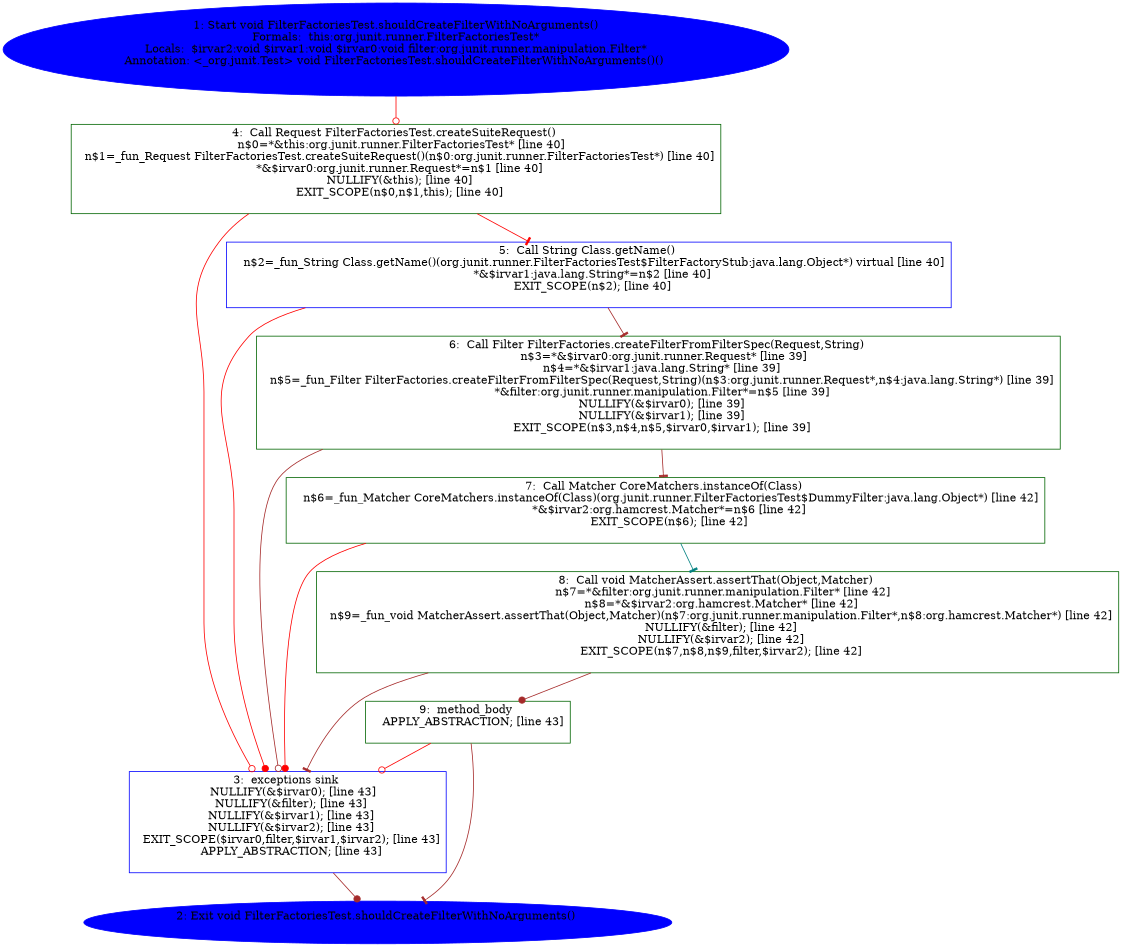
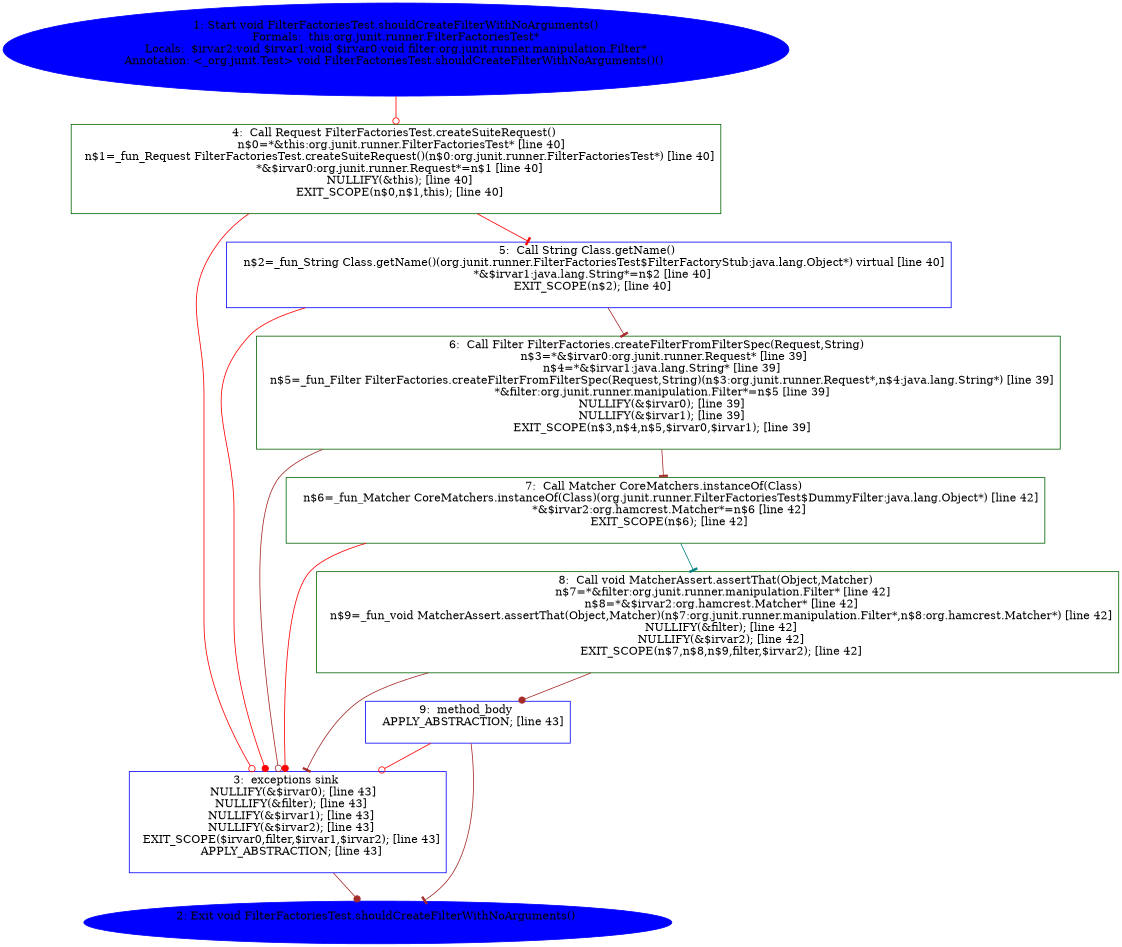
node "9:  method_body APPLY_ABSTRACTION; [line 43]": color darkgreen -> blue
